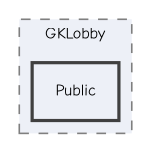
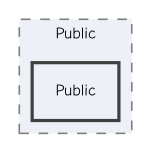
cluster "GKLobby": label "GKLobby" -> "Public"
